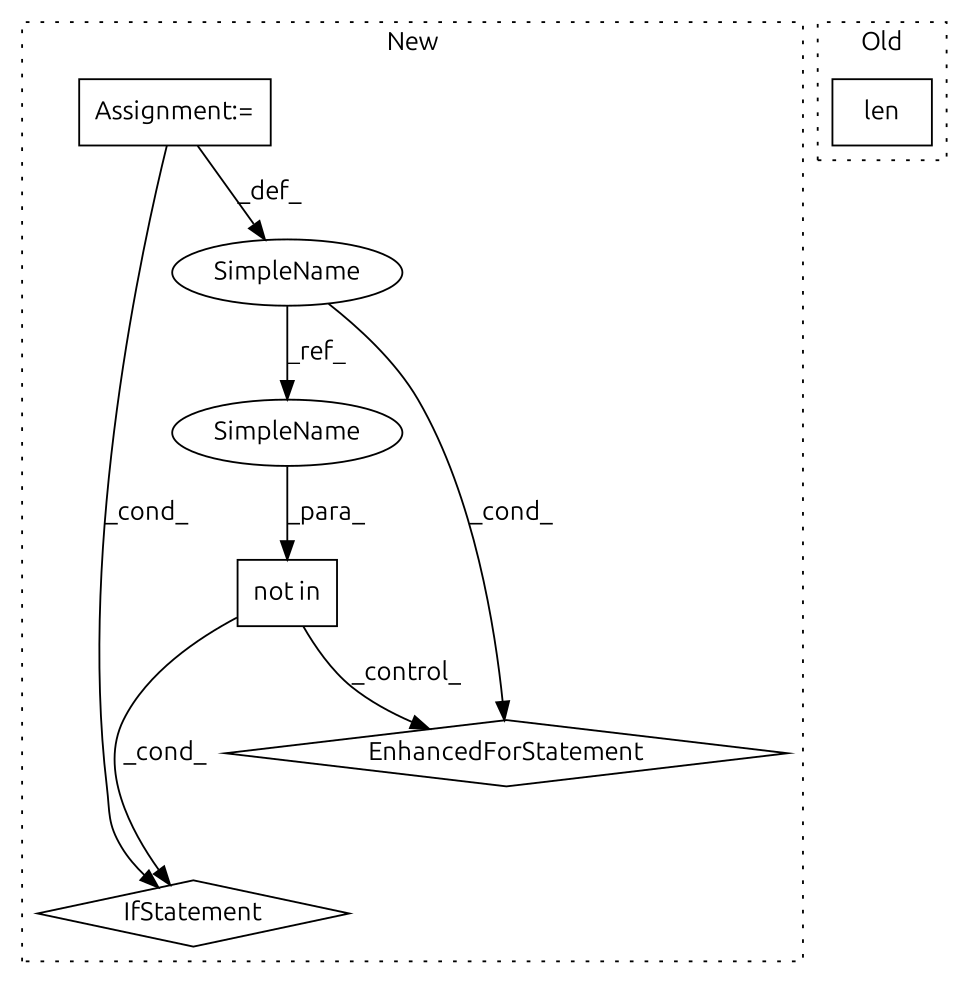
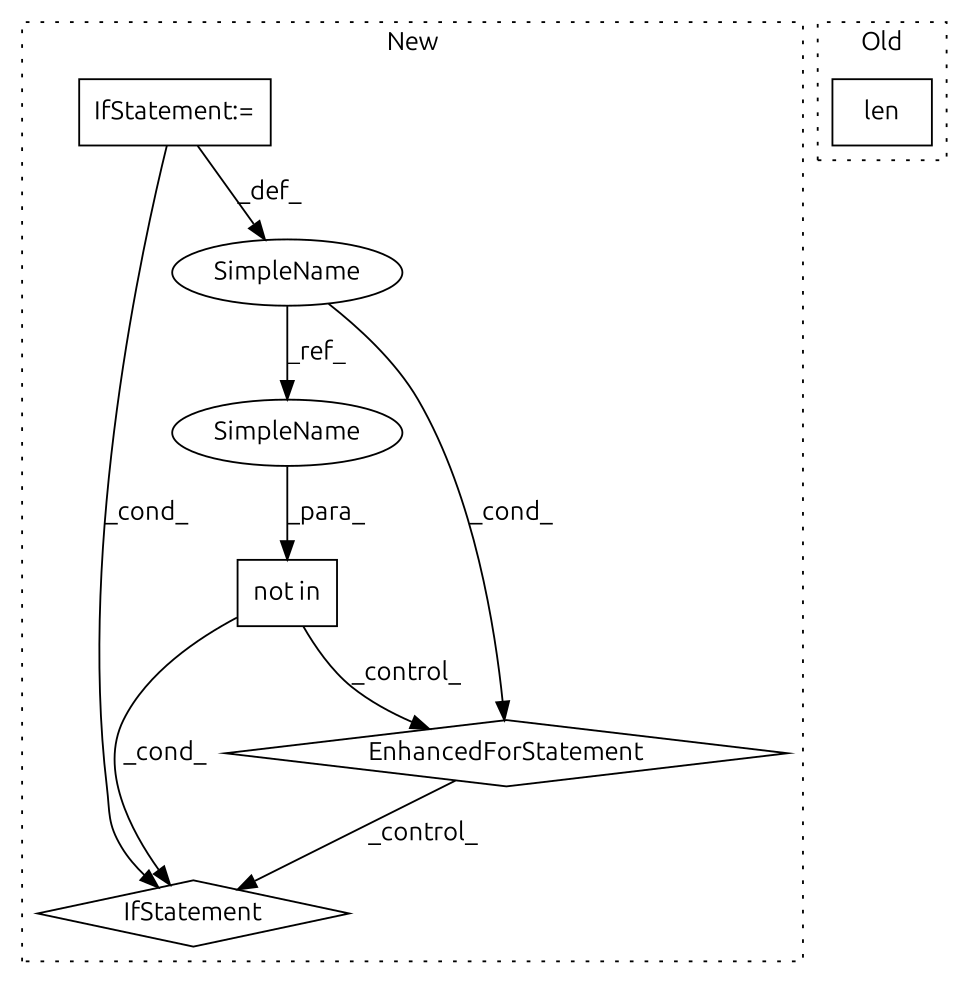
node "Assignment:=": label "Assignment:=" -> "IfStatement:="
edge "EnhancedForStatement" -> "IfStatement": added, label "_control_"
